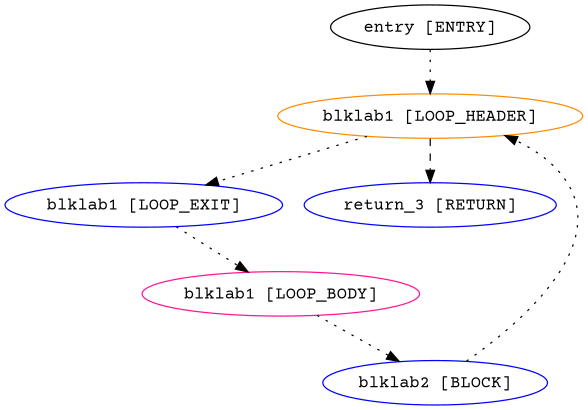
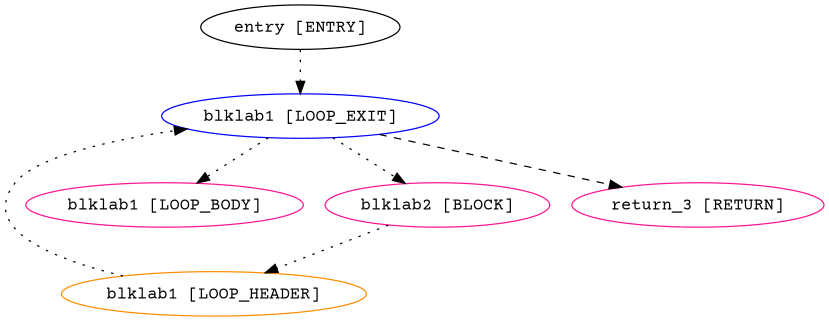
edge "entry [ENTRY]" -> "blklab1 [LOOP_HEADER]": now "entry [ENTRY]" -> "blklab1 [LOOP_EXIT]"
edge "blklab1 [LOOP_HEADER]" -> "return_3 [RETURN]": now "blklab1 [LOOP_EXIT]" -> "return_3 [RETURN]"
node "return_3 [RETURN]": color blue -> deeppink
edge "blklab1 [LOOP_BODY]" -> "blklab2 [BLOCK]": now "blklab1 [LOOP_EXIT]" -> "blklab2 [BLOCK]"
node "blklab2 [BLOCK]": color blue -> deeppink
